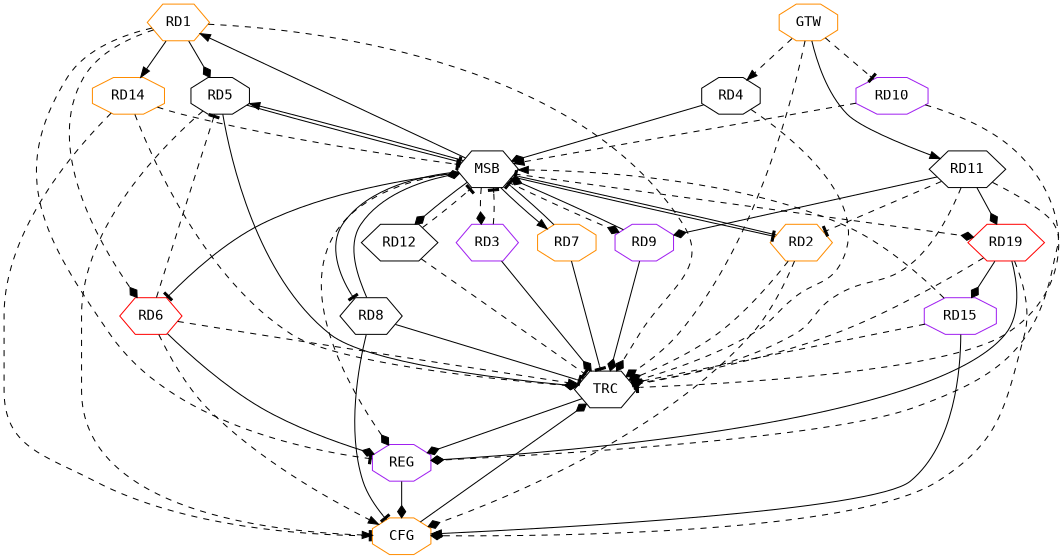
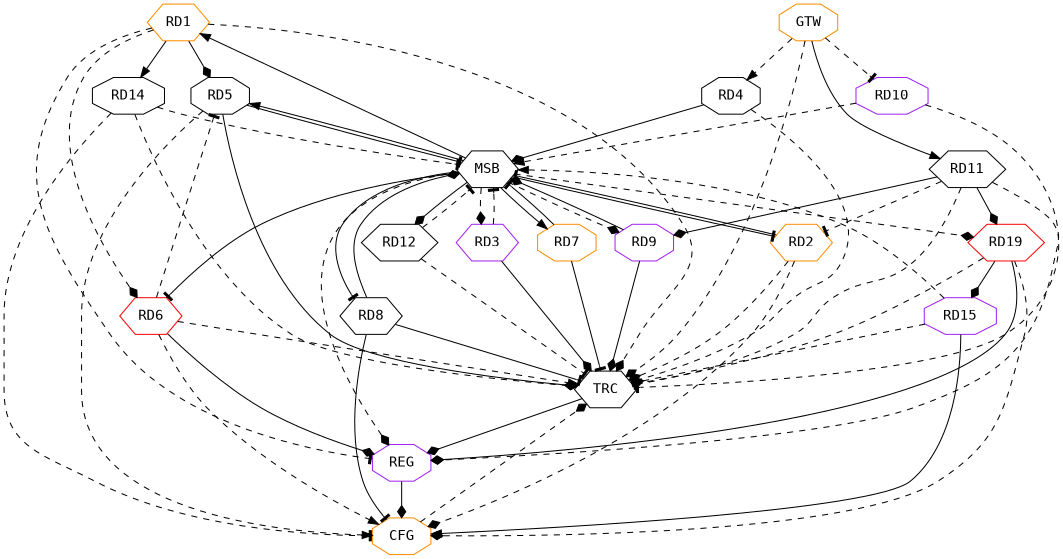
node "RD14": color darkorange -> black
edge "CFG" -> "TRC": style solid -> dashed
